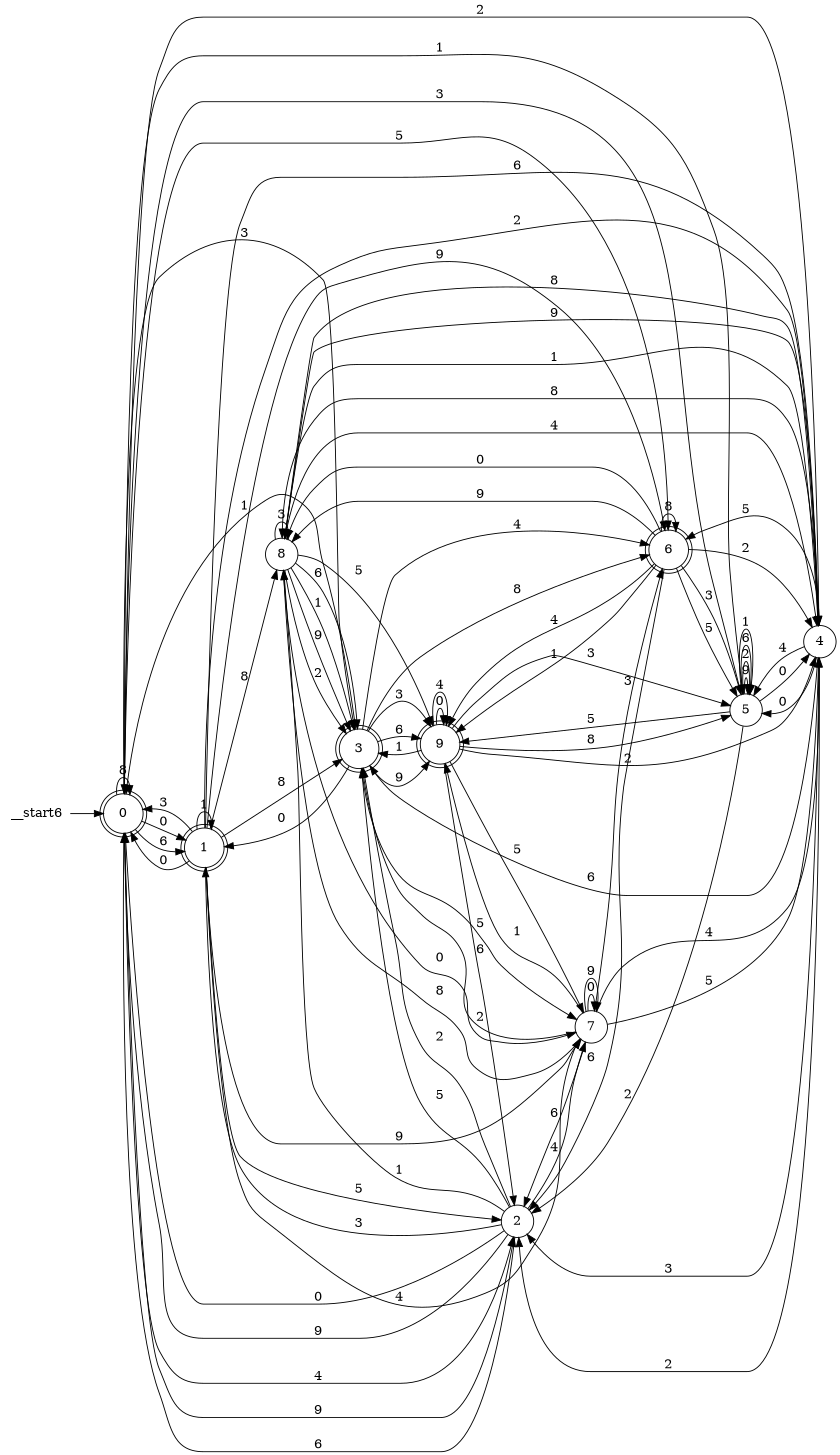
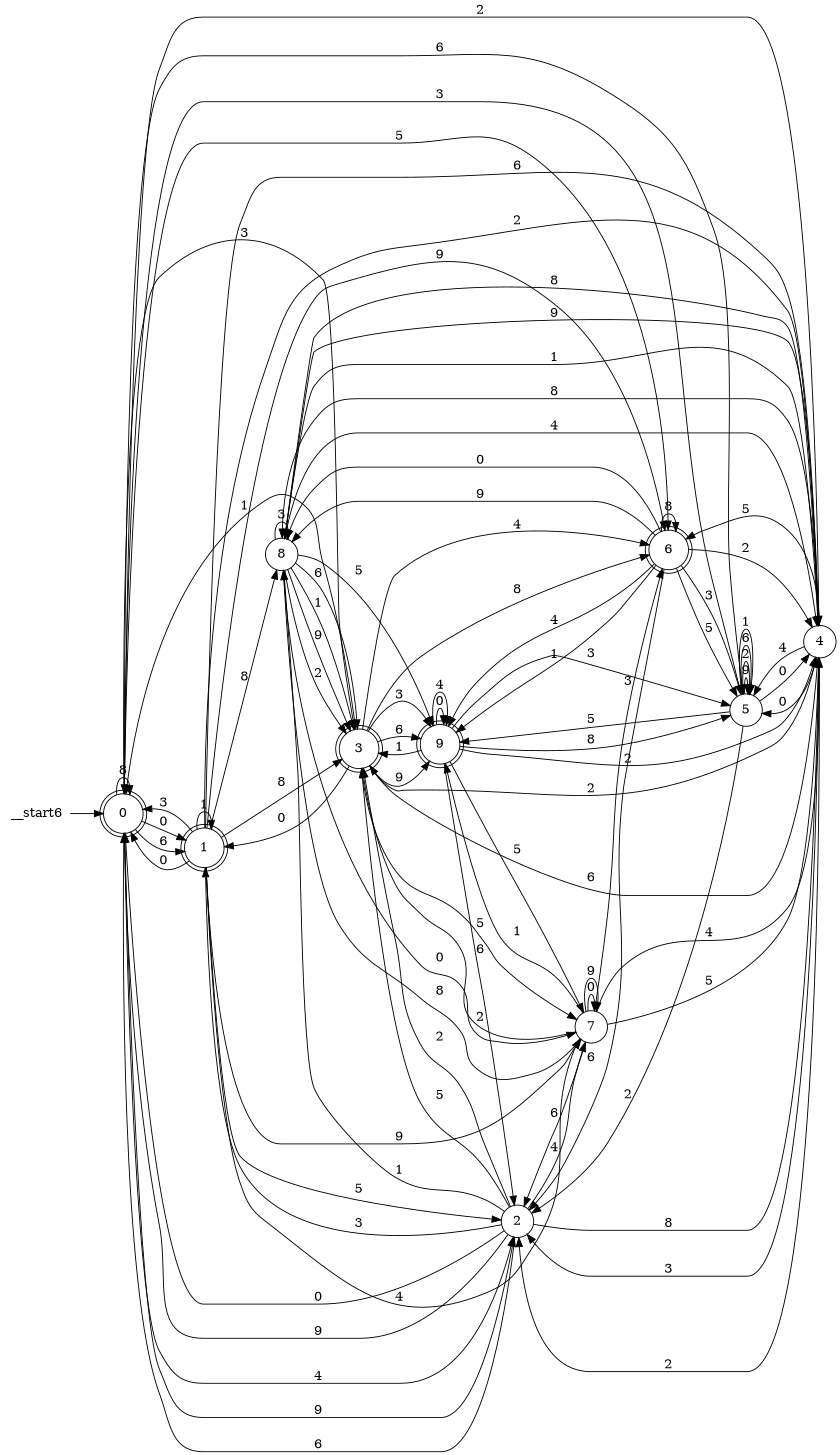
edge "0" -> "5": label "1" -> "6"
edge "3" -> "4": added, label "2"
edge "2" -> "4": added, label "8"
